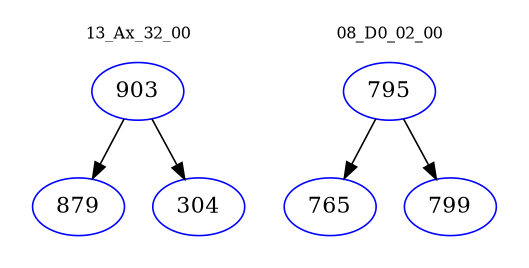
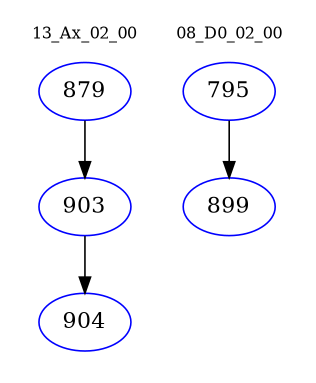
cluster "13_Ax_32_00": label "13_Ax_32_00" -> "13_Ax_02_00"
edge "903" -> "879": reversed
node "304": label "304" -> "904"
node "765": removed
node "799": label "799" -> "899"
